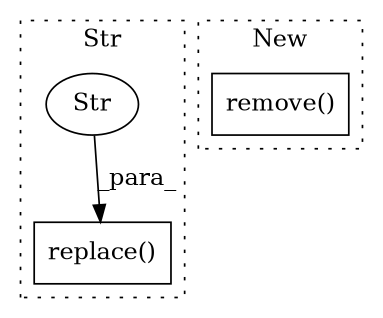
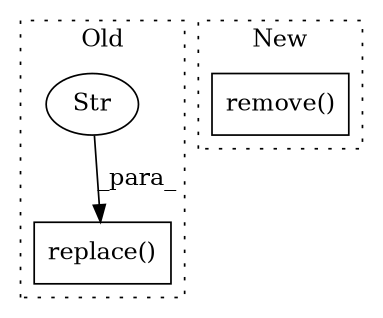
cluster "Str": label "Str" -> "Old"
